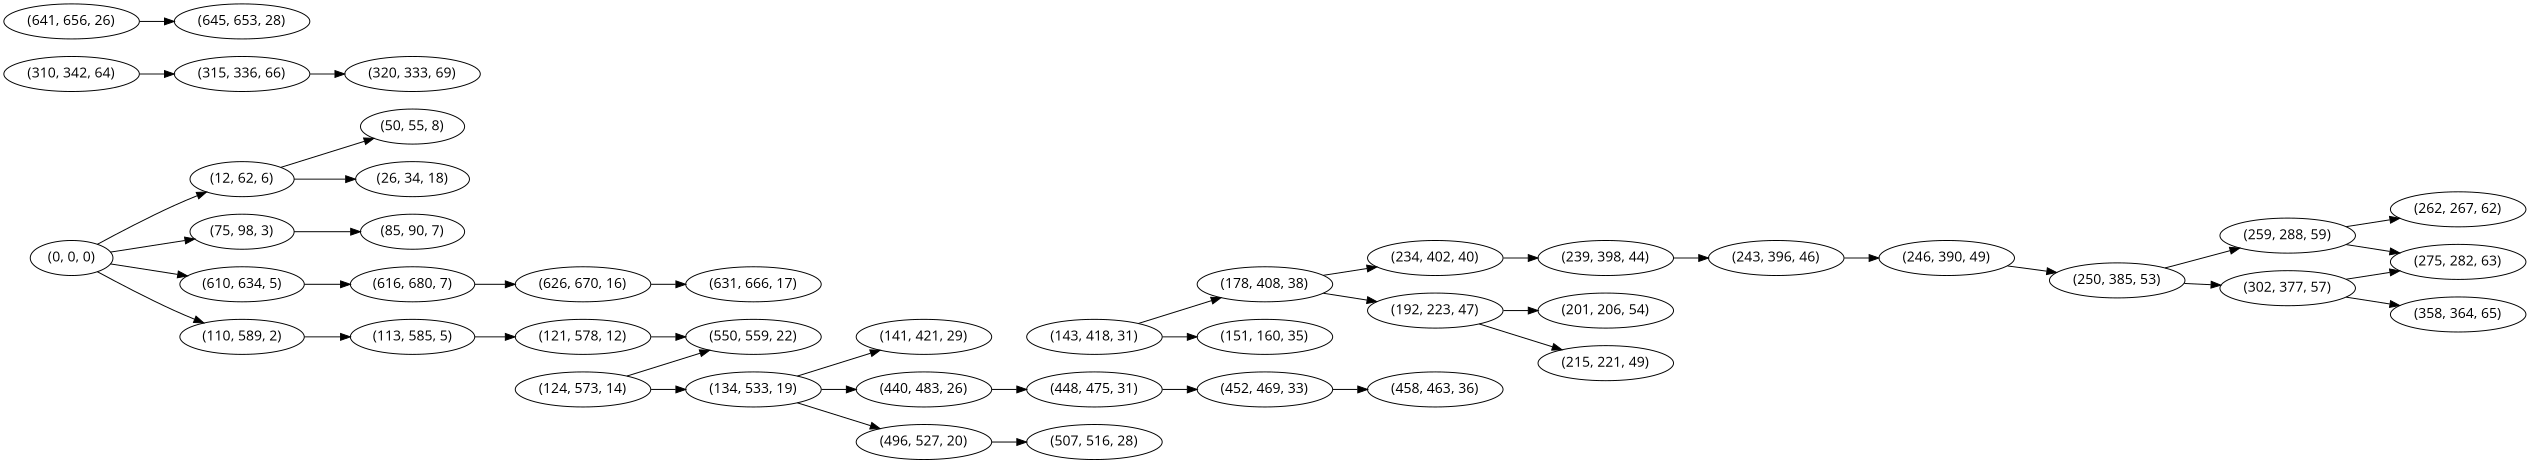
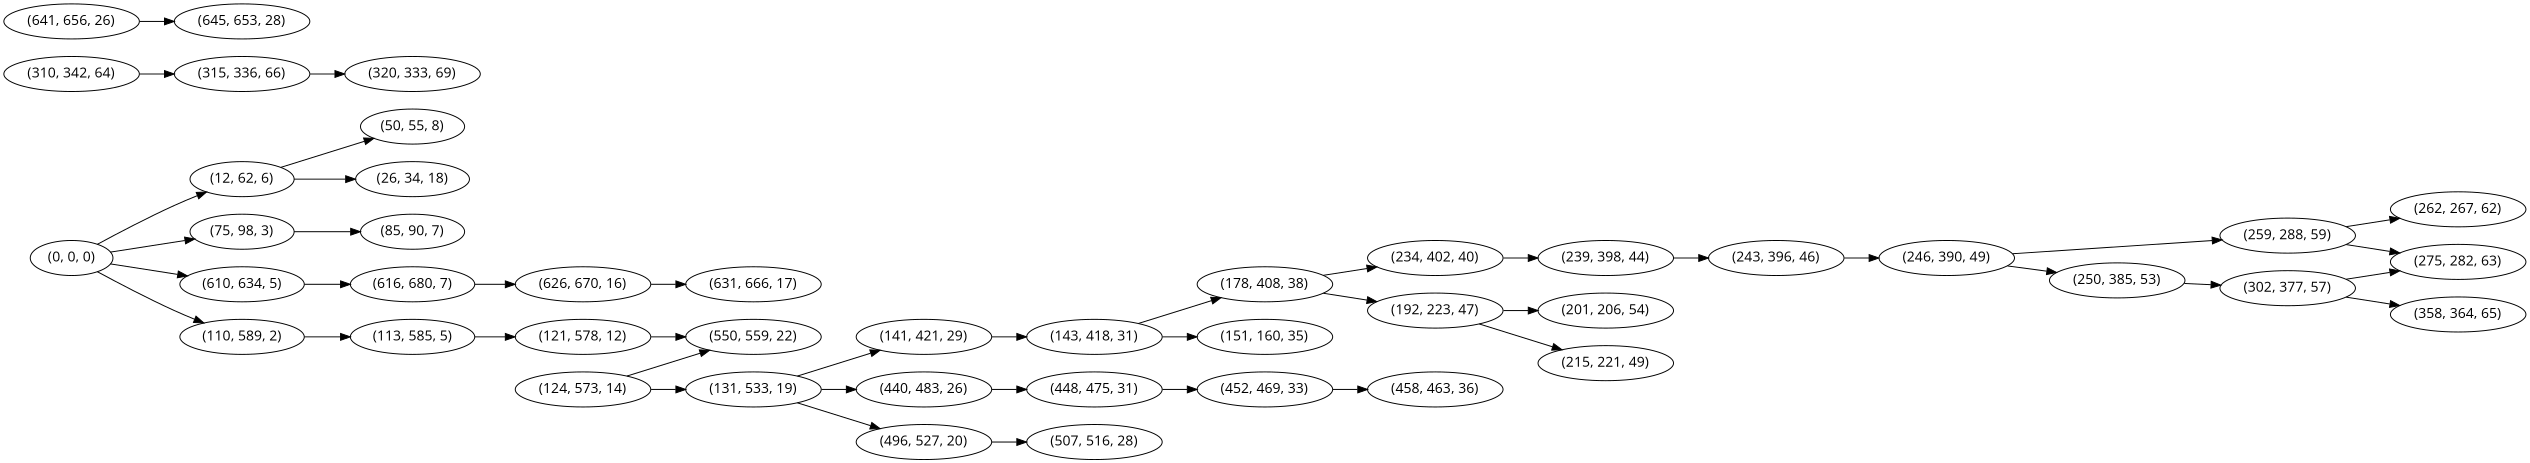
edge "(250, 385, 53)" -> "(259, 288, 59)": now "(246, 390, 49)" -> "(259, 288, 59)"
edge "(141, 421, 29)" -> "(143, 418, 31)": added
node "(134, 533, 19)": label "(134, 533, 19)" -> "(131, 533, 19)"
